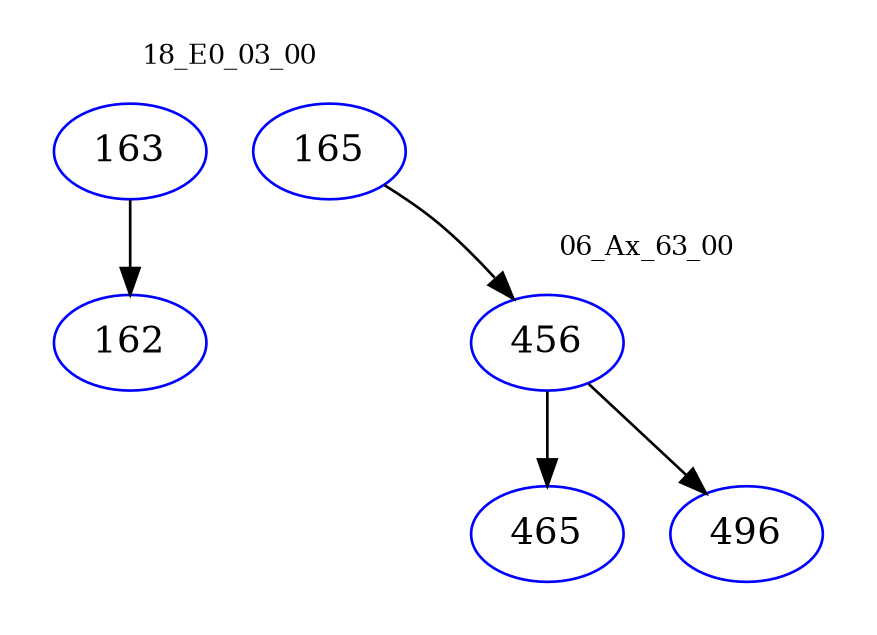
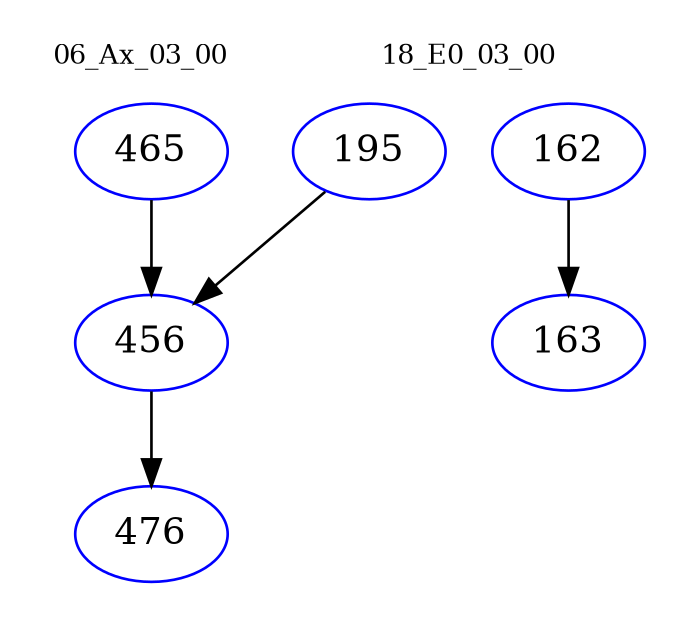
node "165": label "165" -> "195"
edge "163" -> "162": reversed
cluster "06_Ax_63_00": label "06_Ax_63_00" -> "06_Ax_03_00"
edge "456" -> "465": reversed
node "496": label "496" -> "476"
